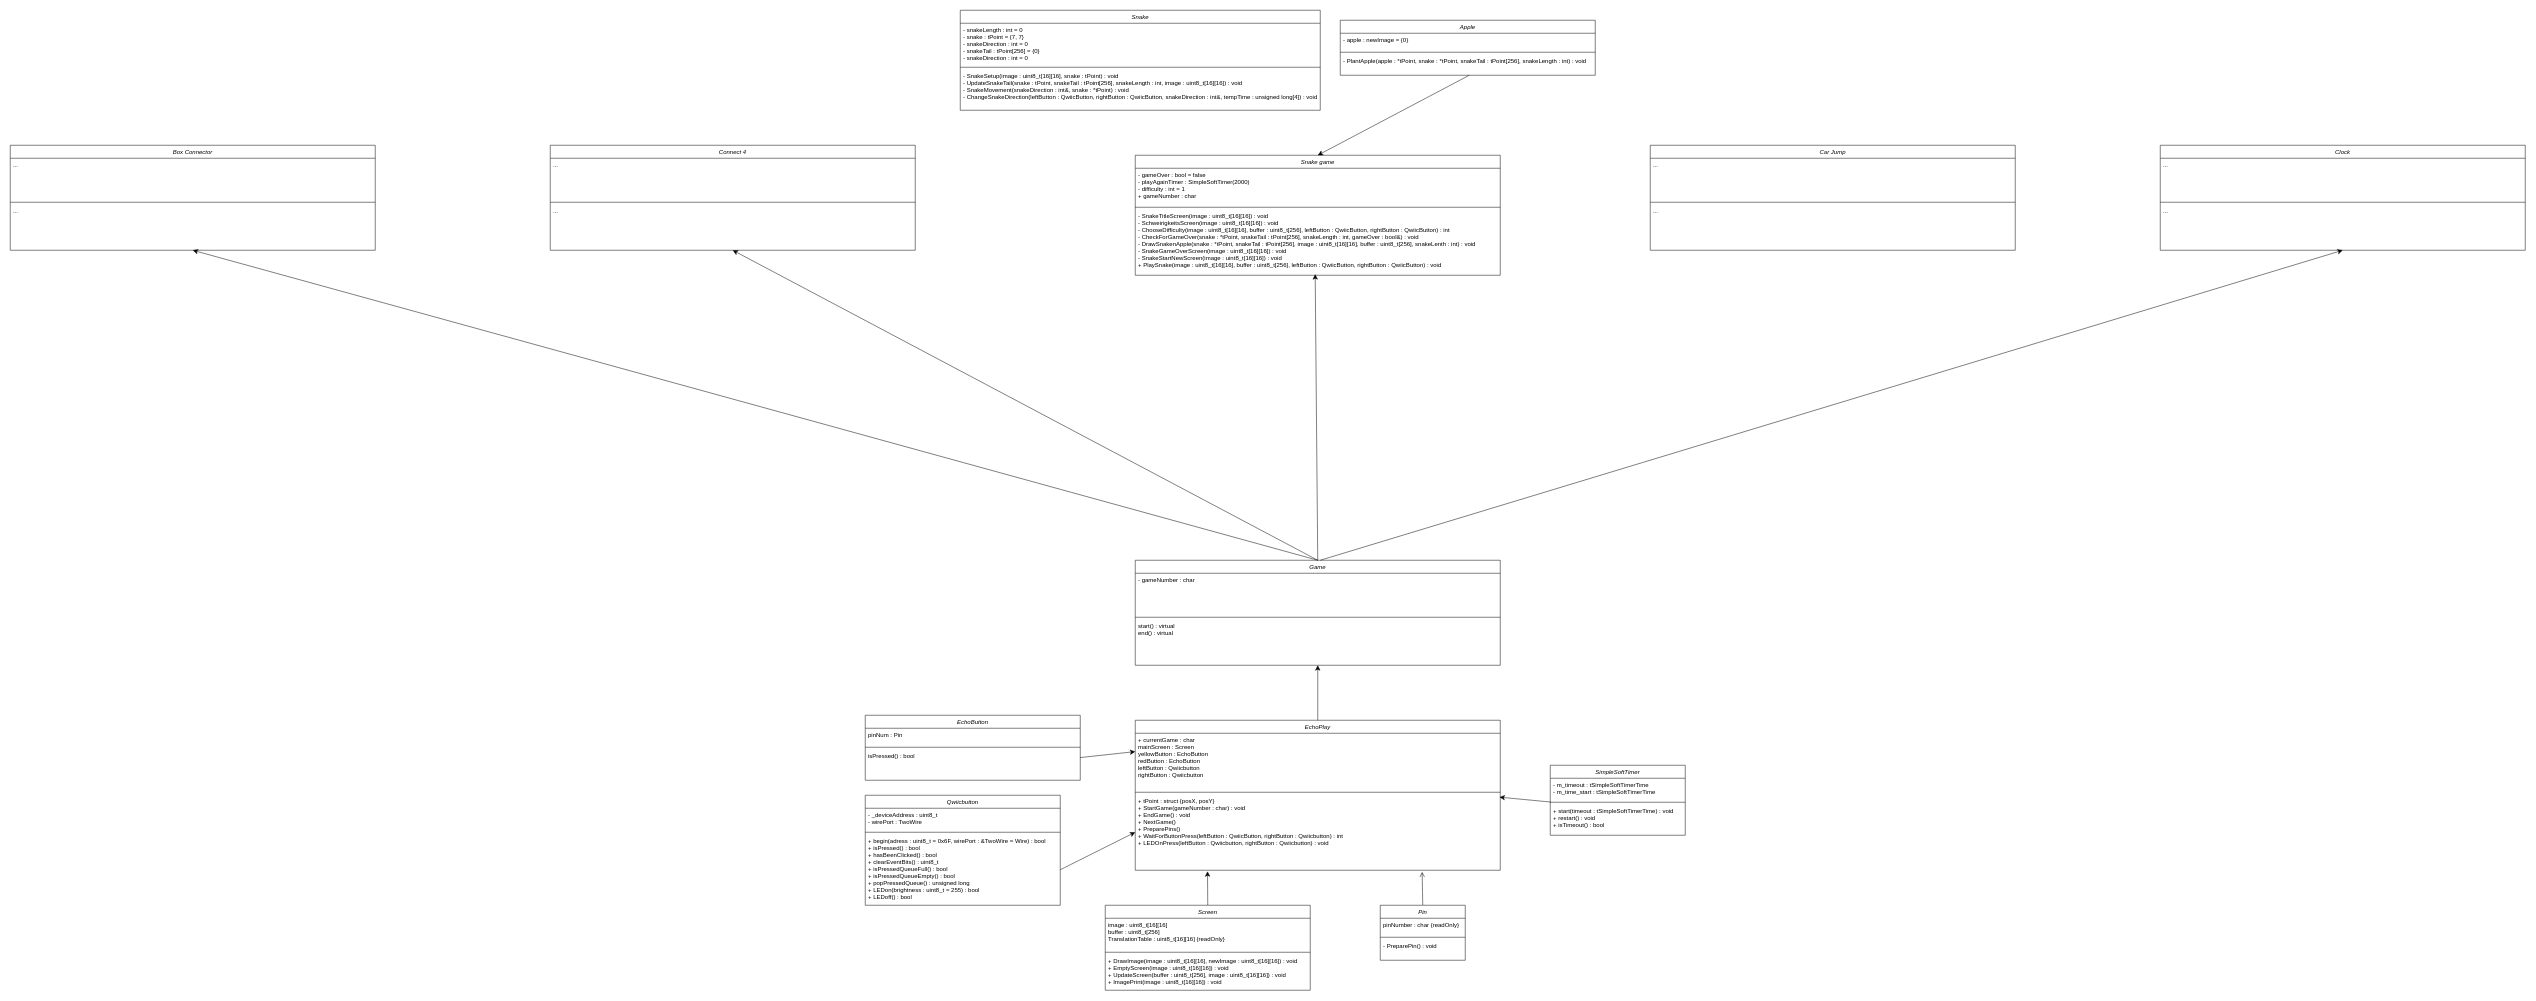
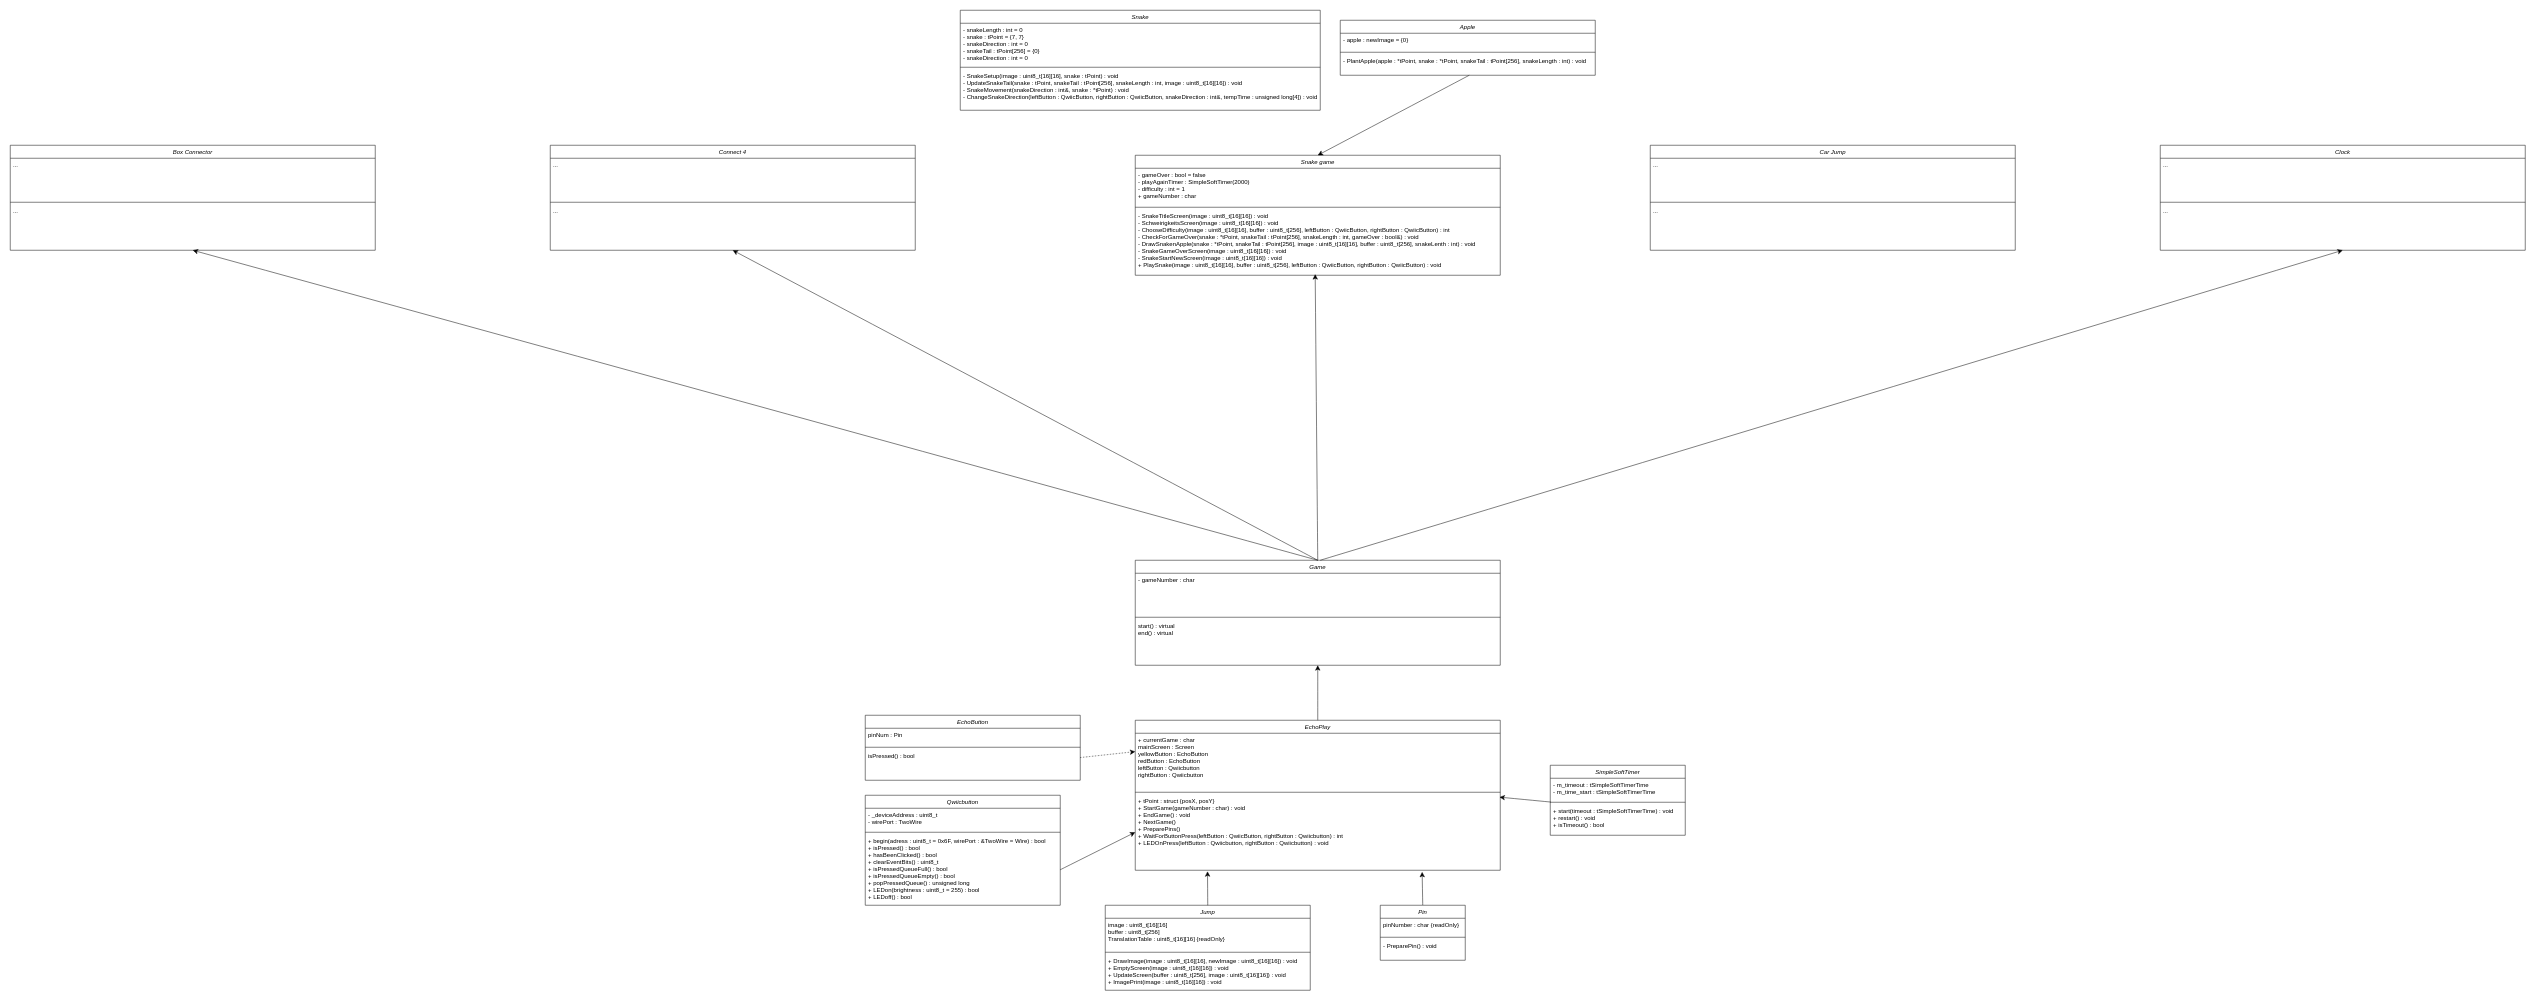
edge "isPressed() : bool" -> "+ currentGame : char mainScreen : Screen yellowButton : EchoButton redButton : EchoButton leftButton : Qwiicbutton rightButton : Qwiicbutton": style solid -> dashed
edge "Pin" -> "+ tPoint : struct {posX, posY} + StartGame(gameNumber : char) : void + EndGame() : void + NextGame() + PreparePins() + WaitForButtonPress(leftButton : QwiicButton, rightButton : Qwiicbutton) : int + LEDOnPress(leftButton : Qwiicbutton, rightButton : Qwiicbutton) : void": arrowhead open -> classic
node "Screen": label "Screen" -> "Jump"
